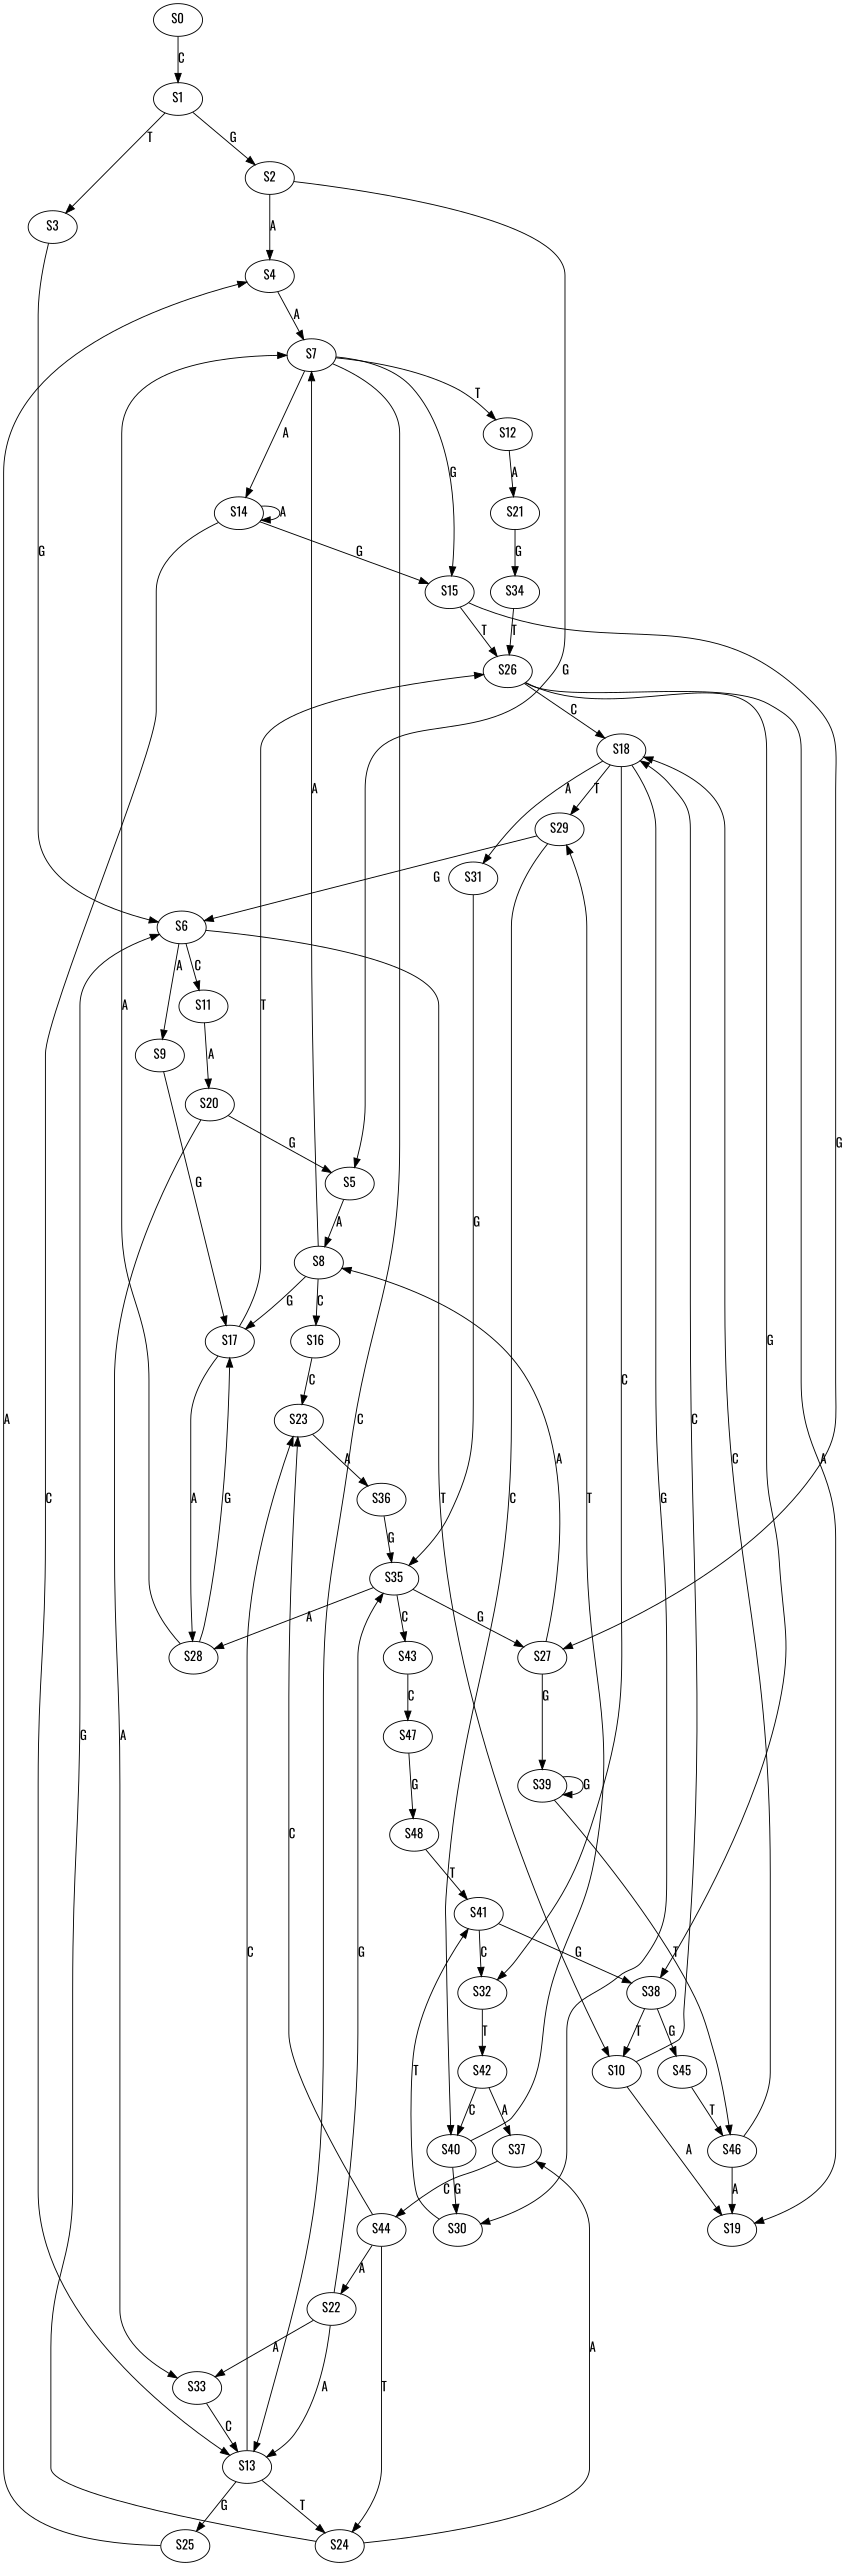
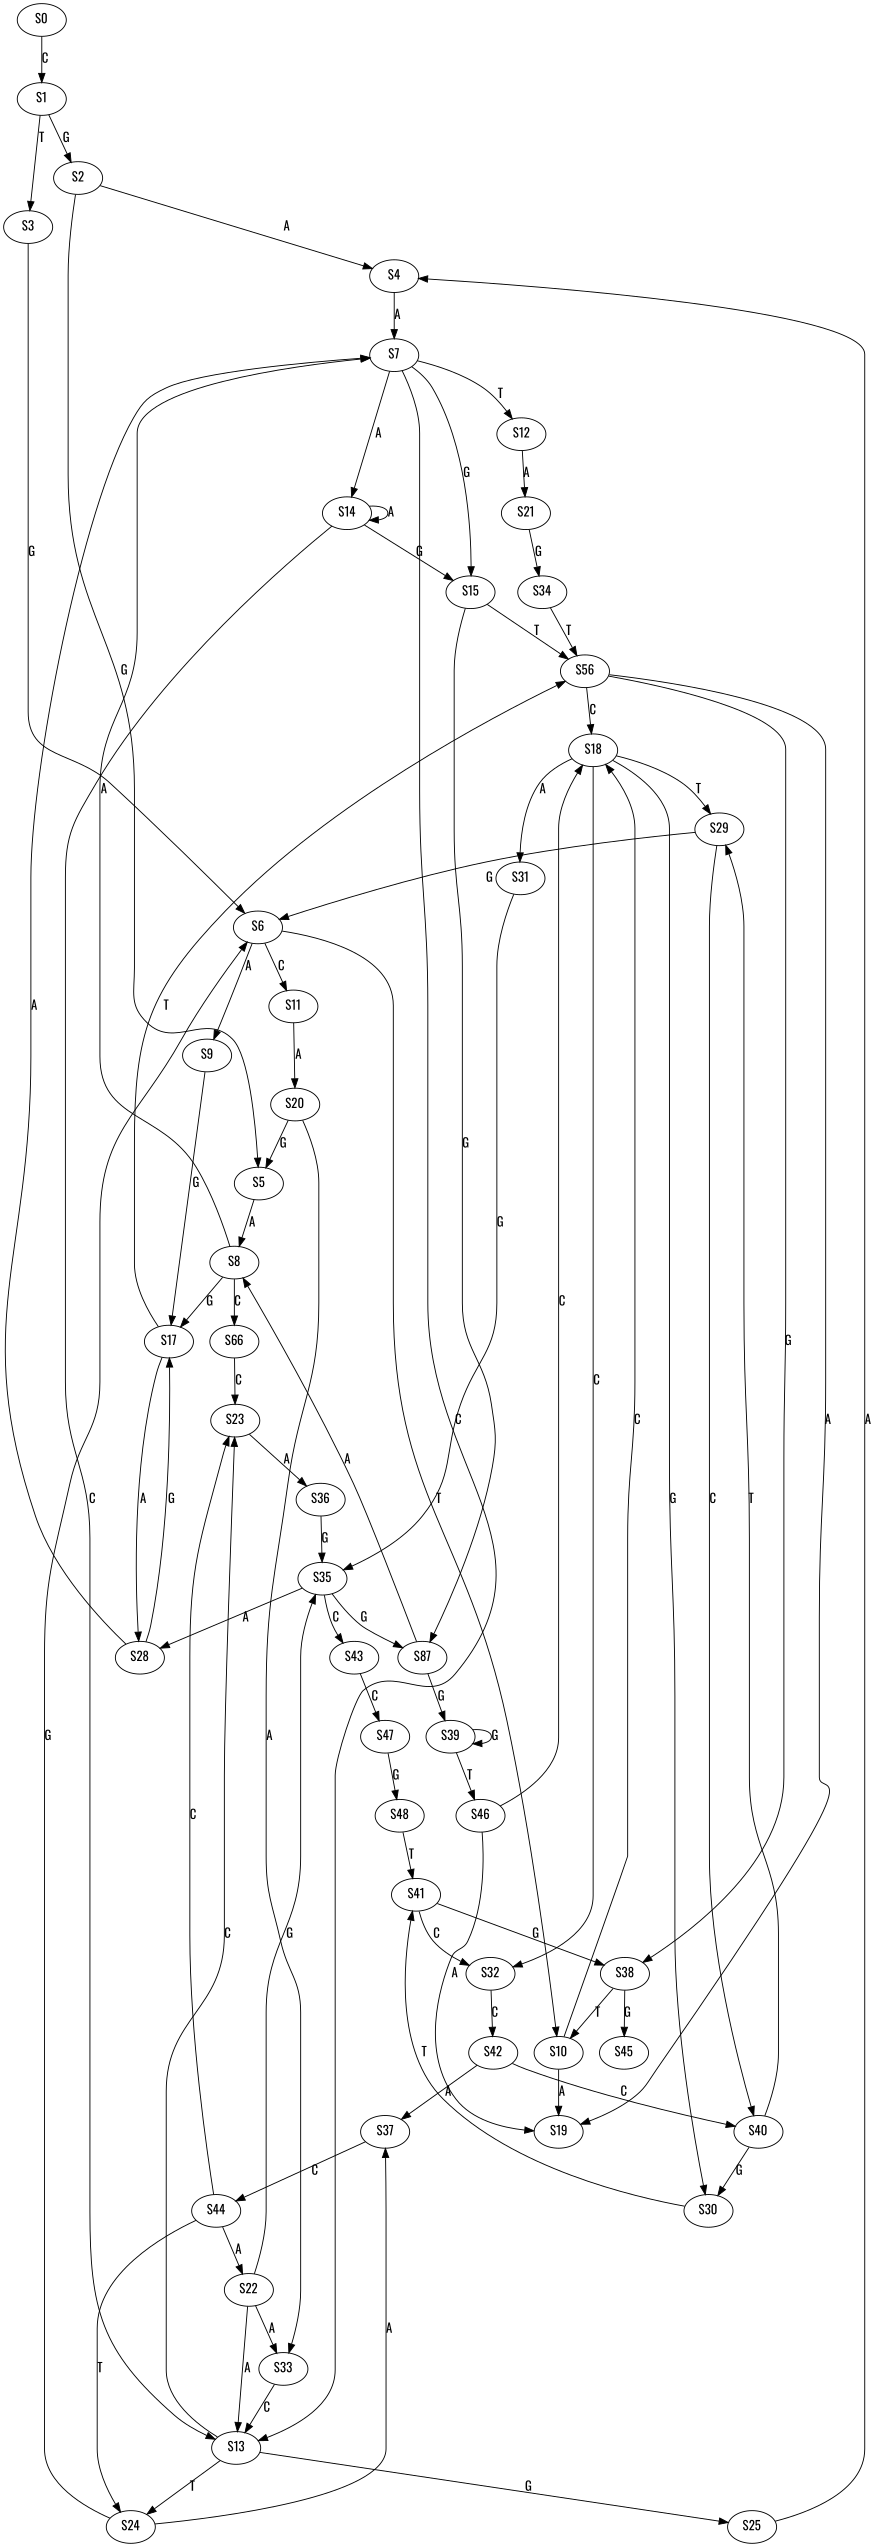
node "S26": label "S26" -> "S56"
node "S16": label "S16" -> "S66"
node "S27": label "S27" -> "S87"
edge "S32" -> "S42": label "T" -> "C"
edge "S45" -> "S46": removed, label "T"
